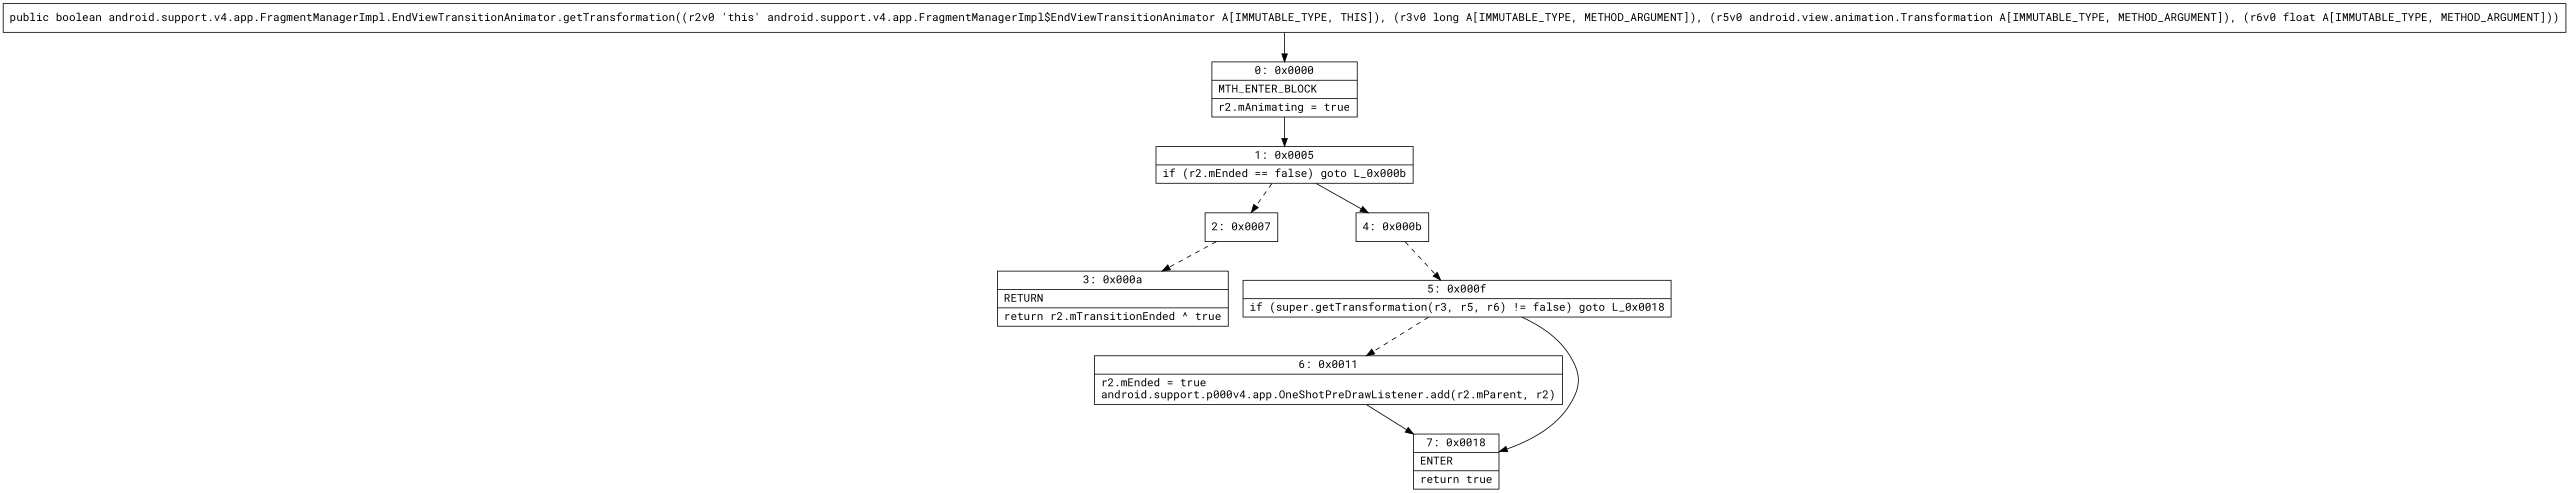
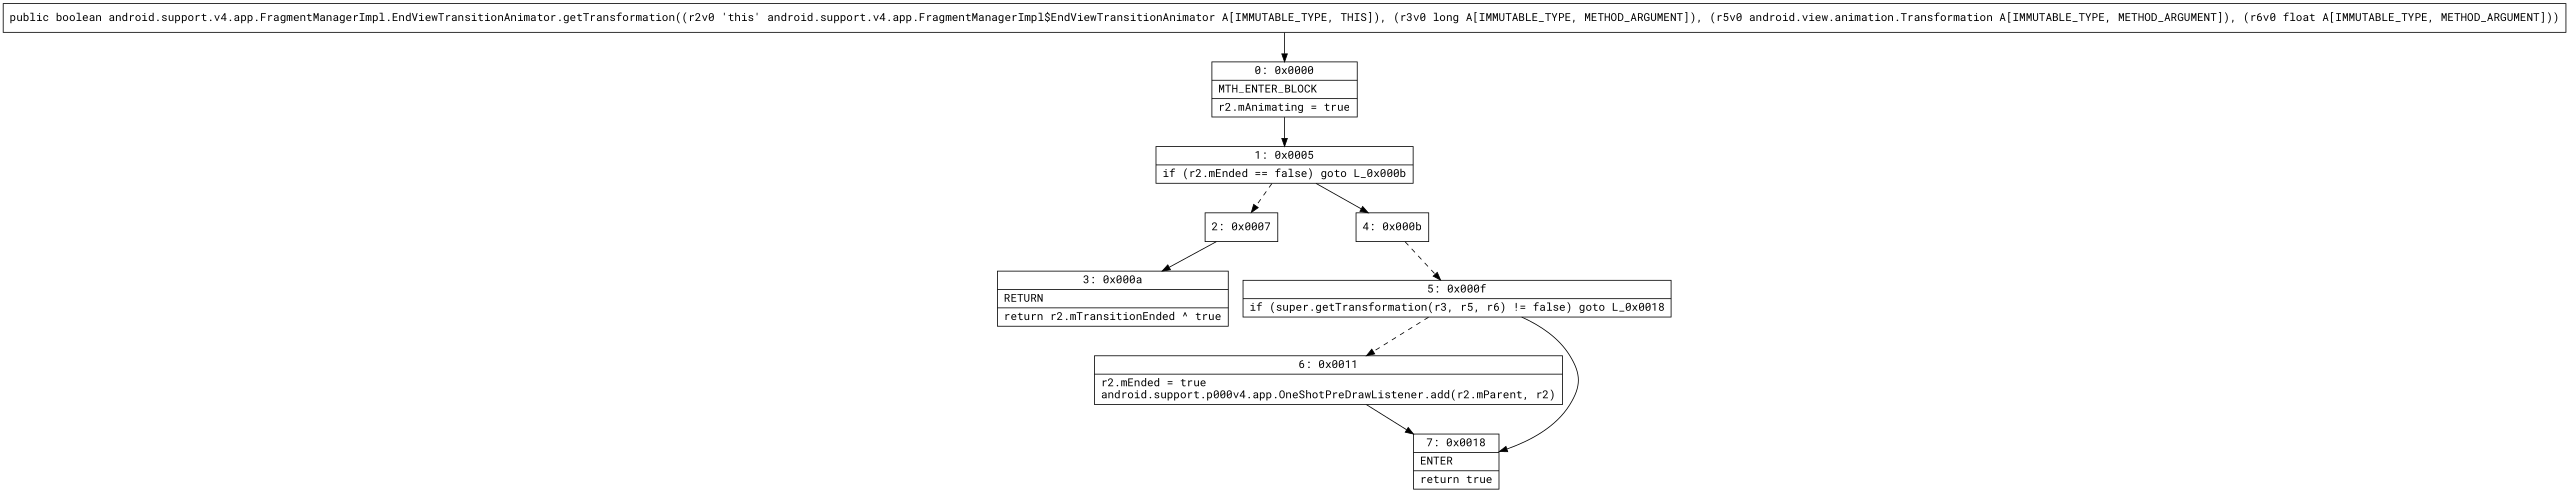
edge "2: 0x0007" -> "3: 0x000a": style dashed -> solid
